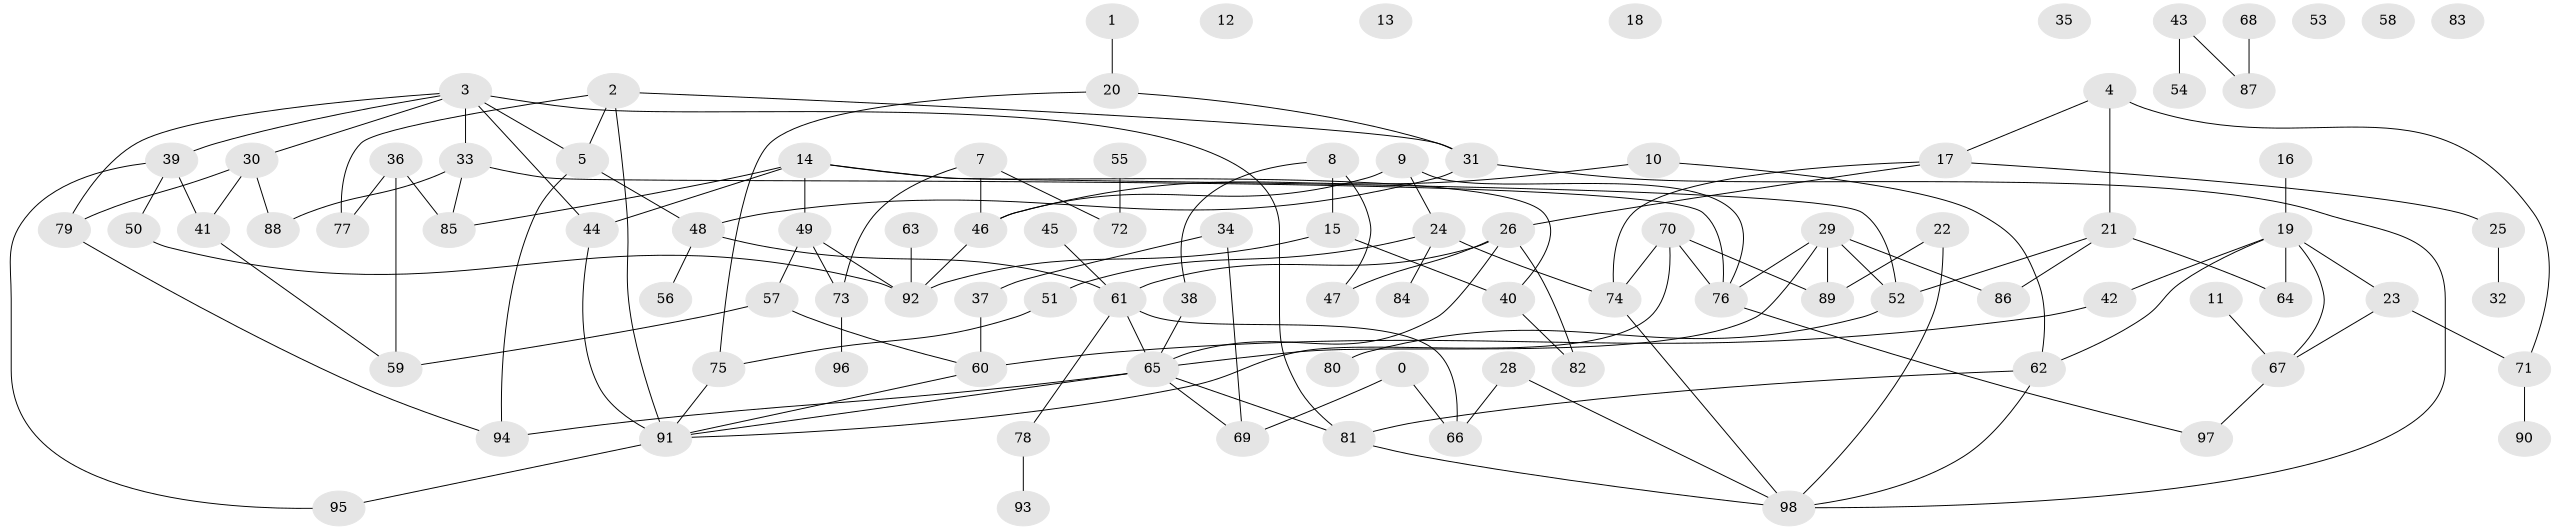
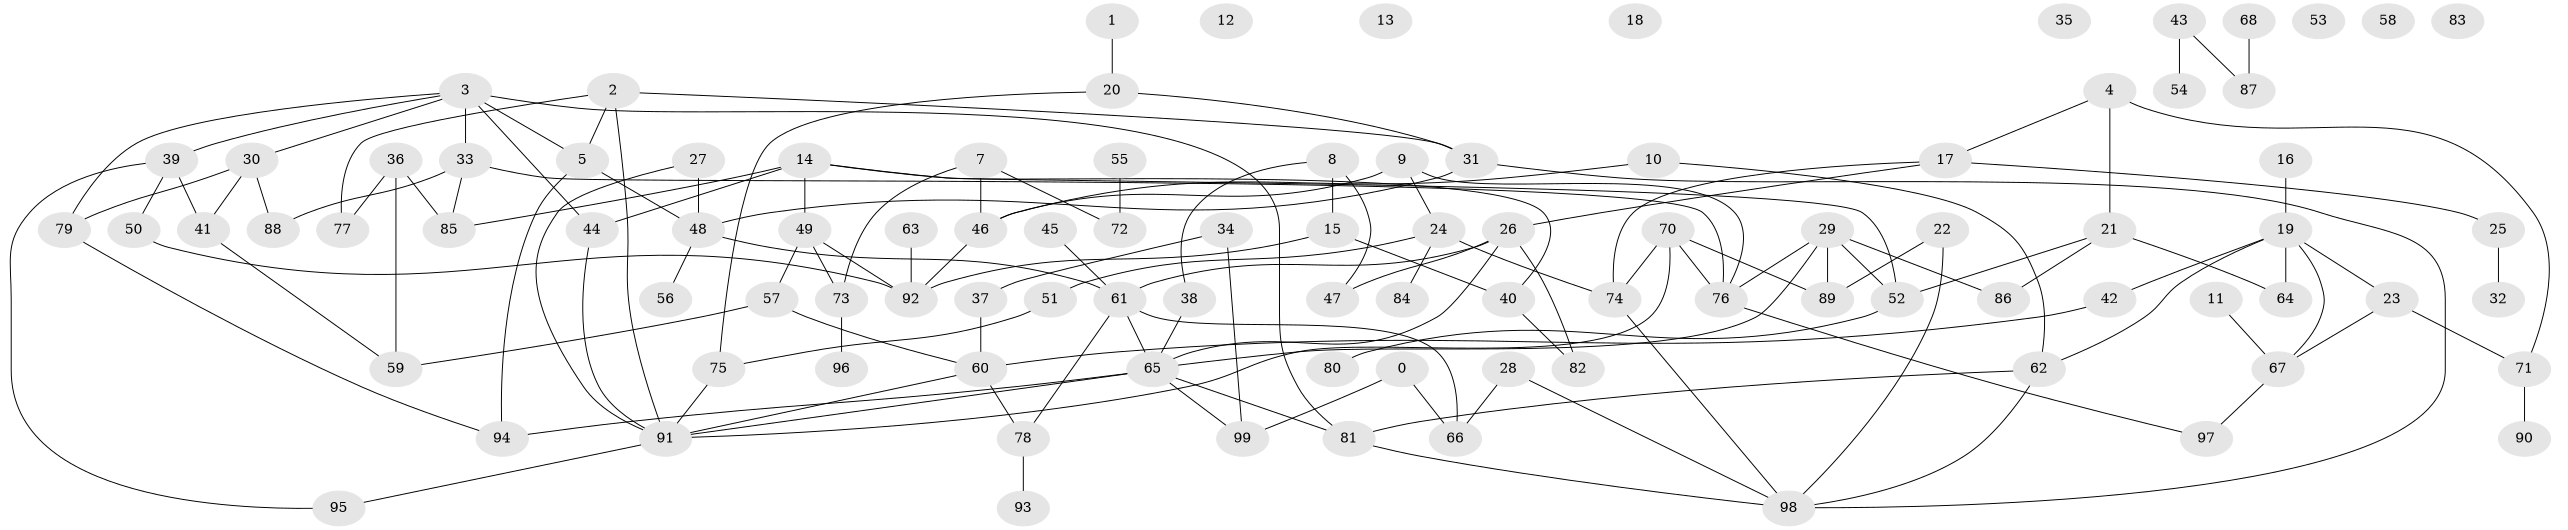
node "27": added
edge "60" -- "78": added
node "69": label "69" -> "99"
